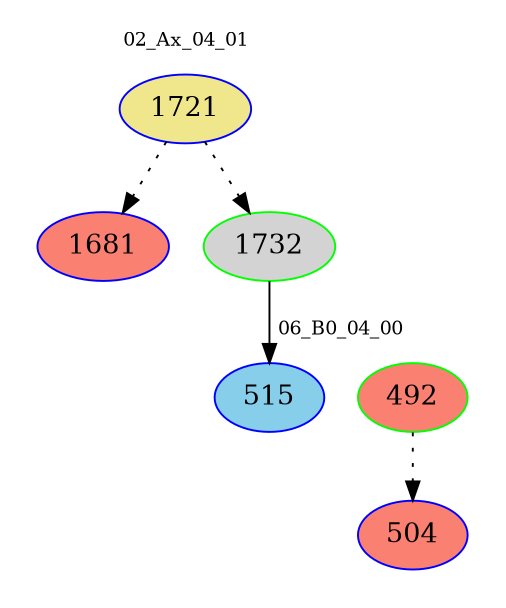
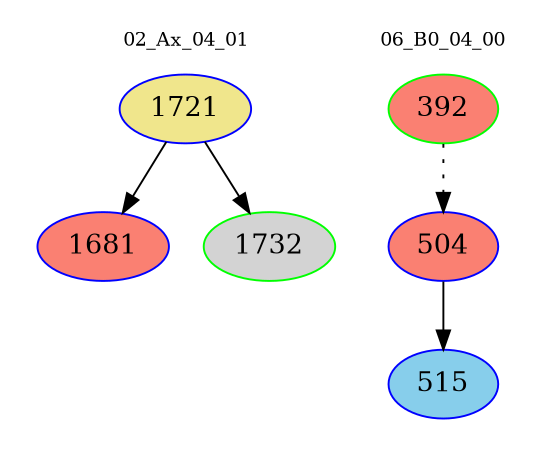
edge "1721" -> "1681": style dotted -> solid
edge "1721" -> "1732": style dotted -> solid
edge "1732" -> "515": now "504" -> "515"
node "492": label "492" -> "392"
